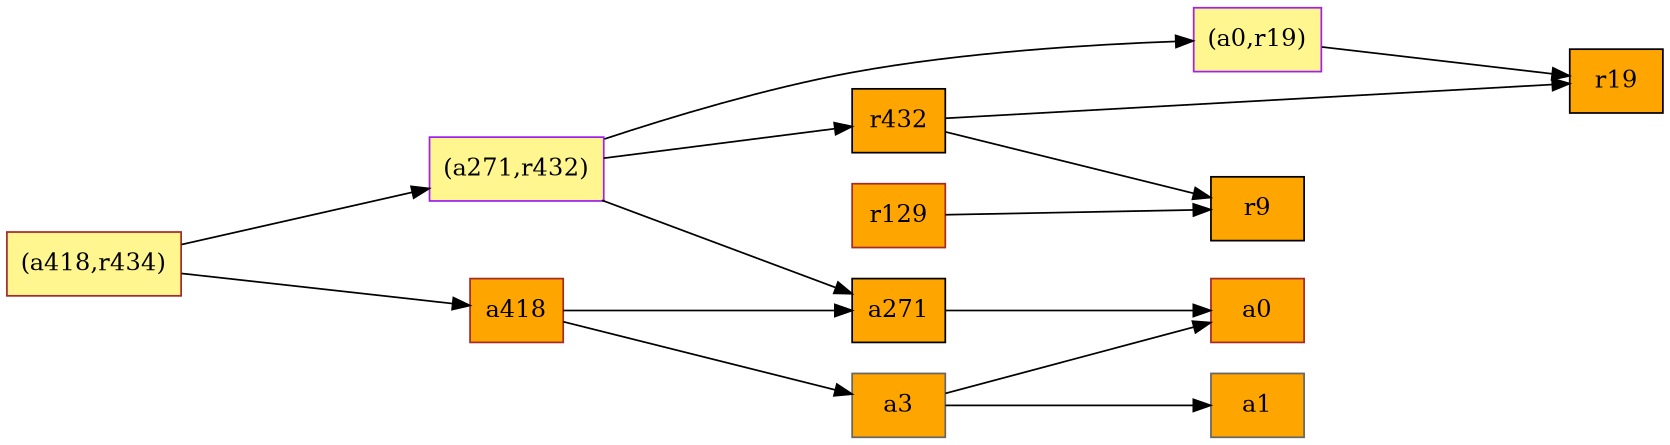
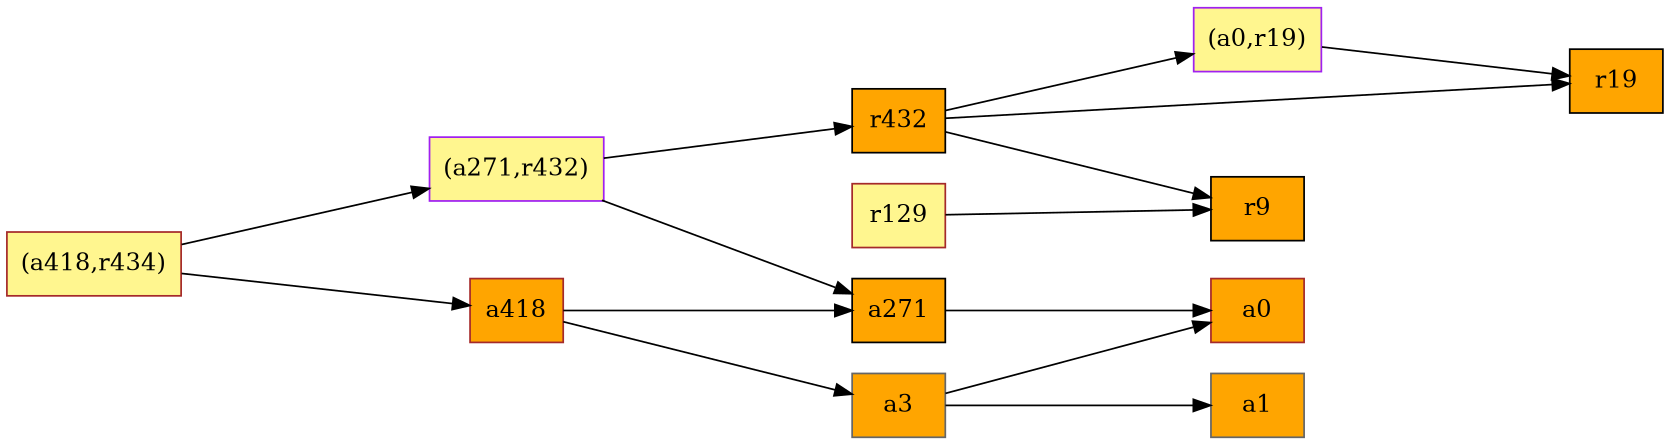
edge "(a271,r432)" -> "(a0,r19)": now "r432" -> "(a0,r19)"
node "r129": fillcolor orange -> khaki1
